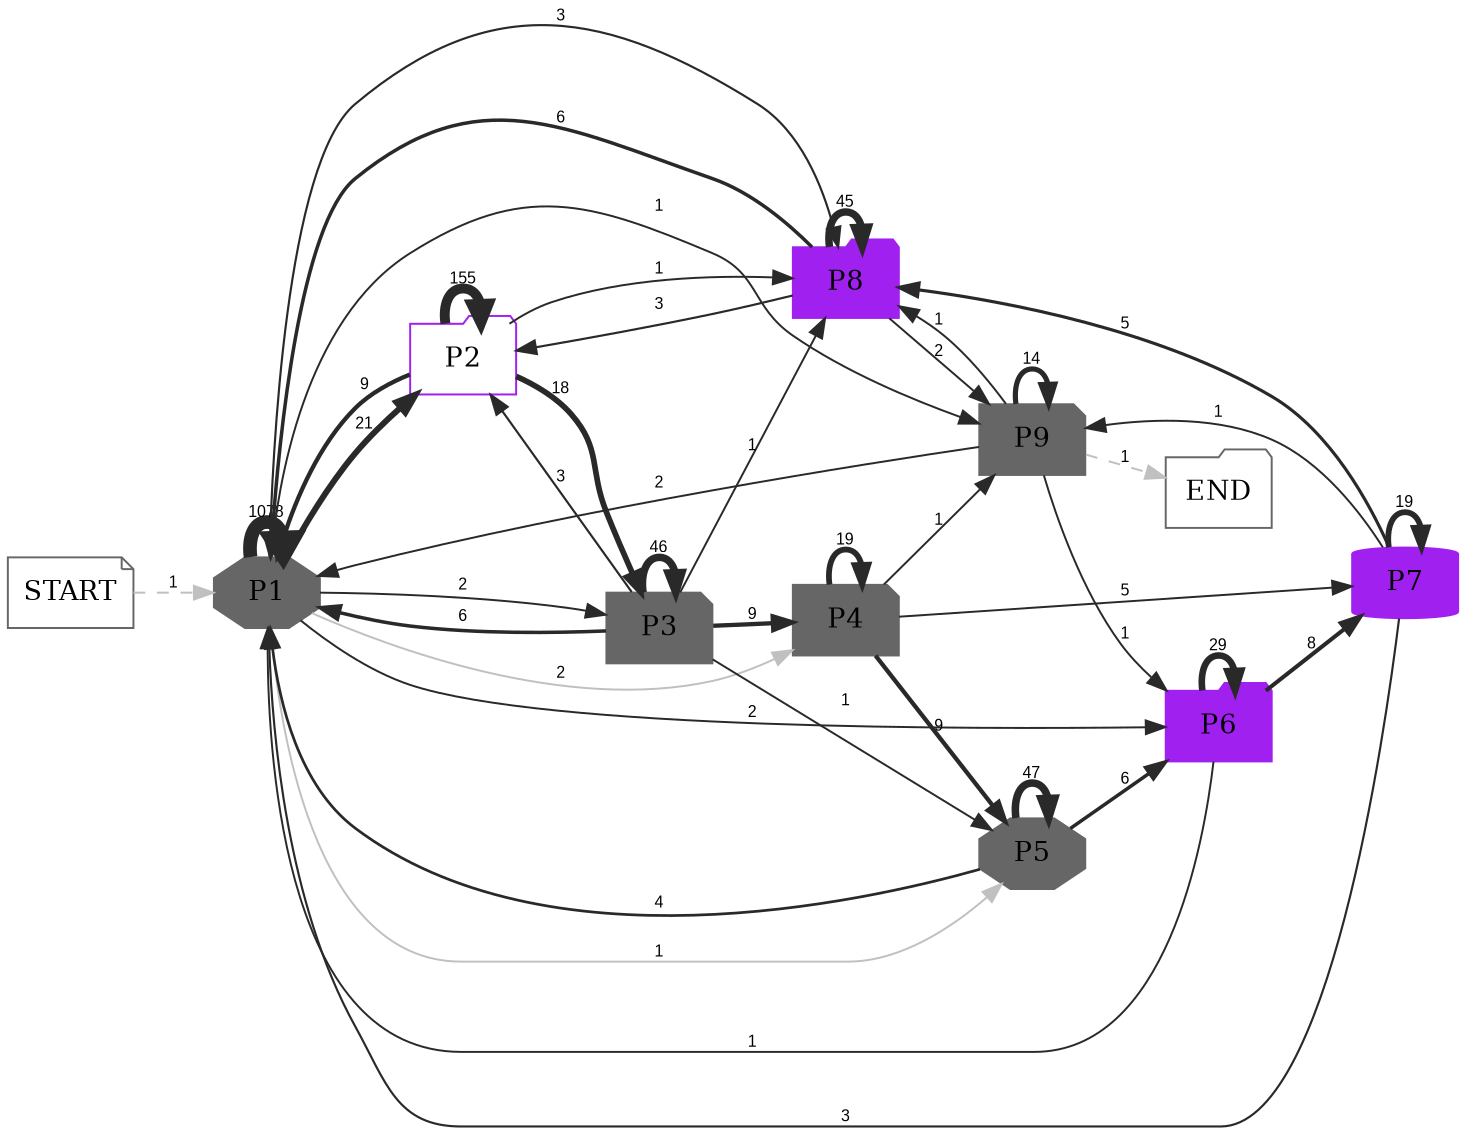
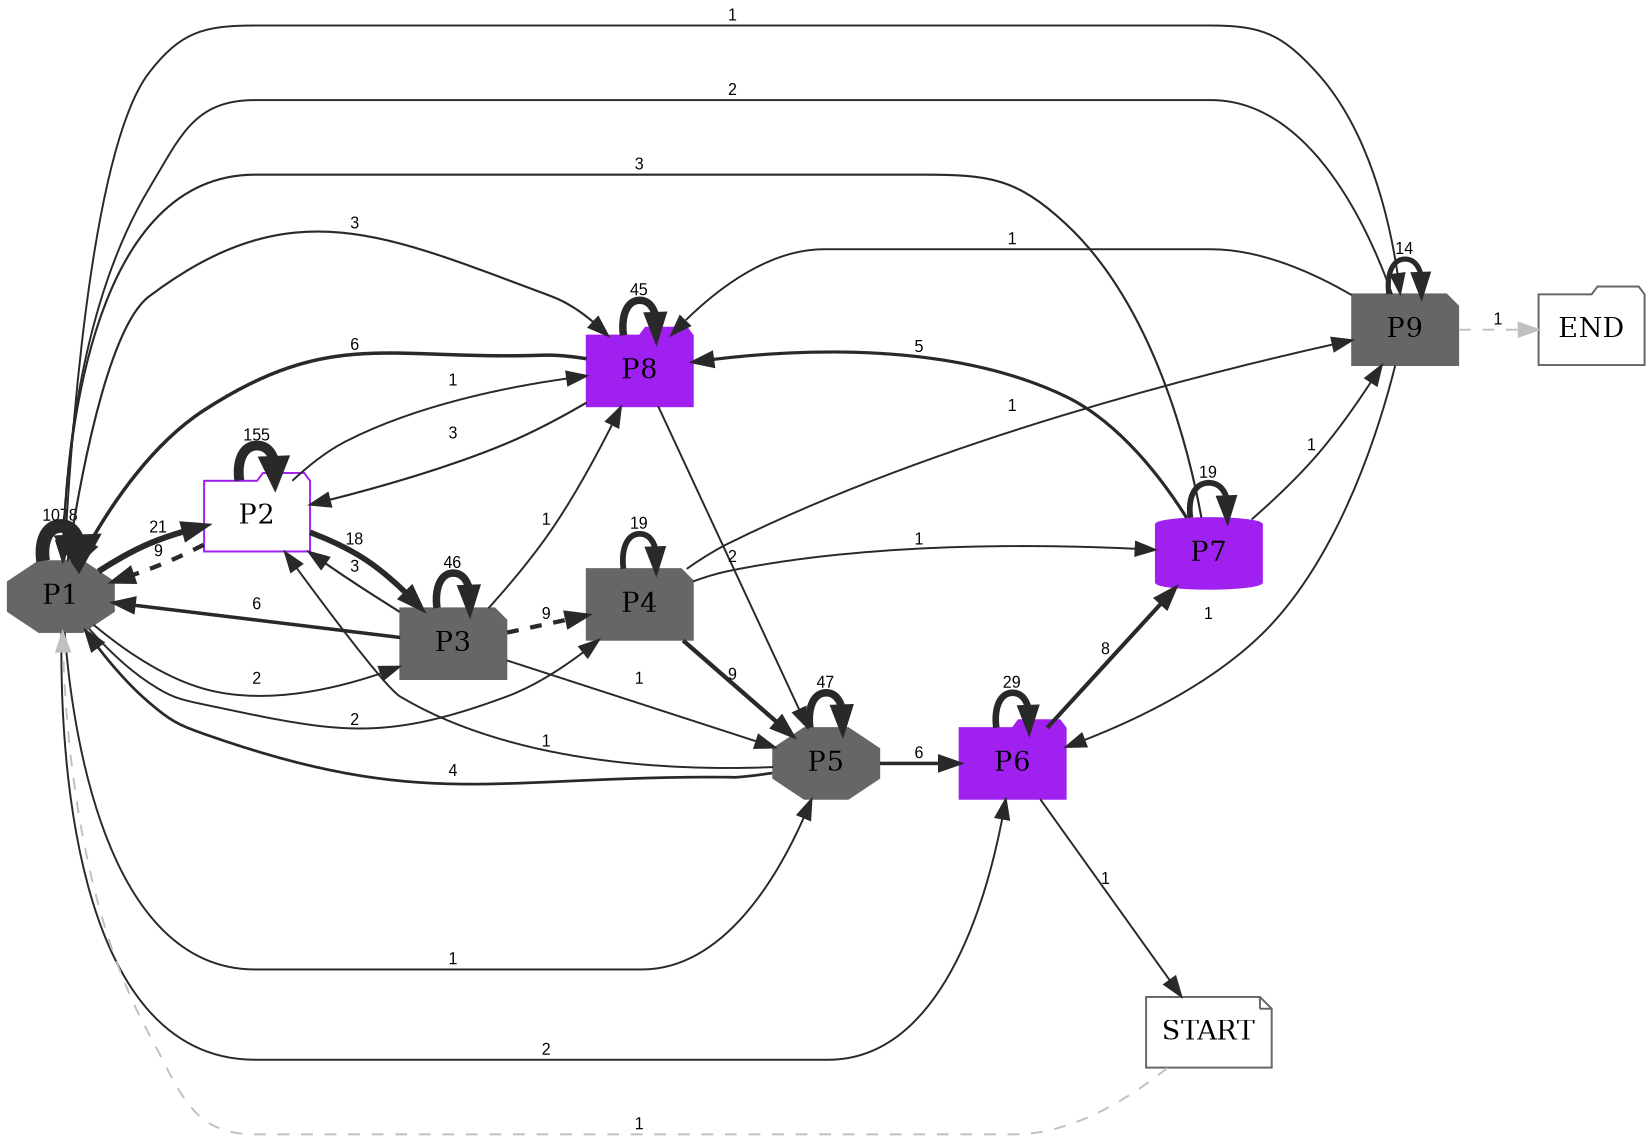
edge "P8" -> "P9": now "P8" -> "P5"
edge "P2" -> "P1": style solid -> dashed
edge "P4" -> "P7": label "5" -> "1"
edge "P3" -> "P4": style solid -> dashed
edge "P1" -> "P4": color grey -> grey16
edge "P5" -> "P2": added, label "1"
edge "P1" -> "P5": color grey -> grey16
edge "P6" -> "P1": now "P6" -> "START"
